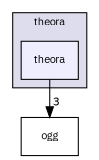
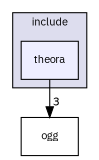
cluster "theora": label "theora" -> "include"
